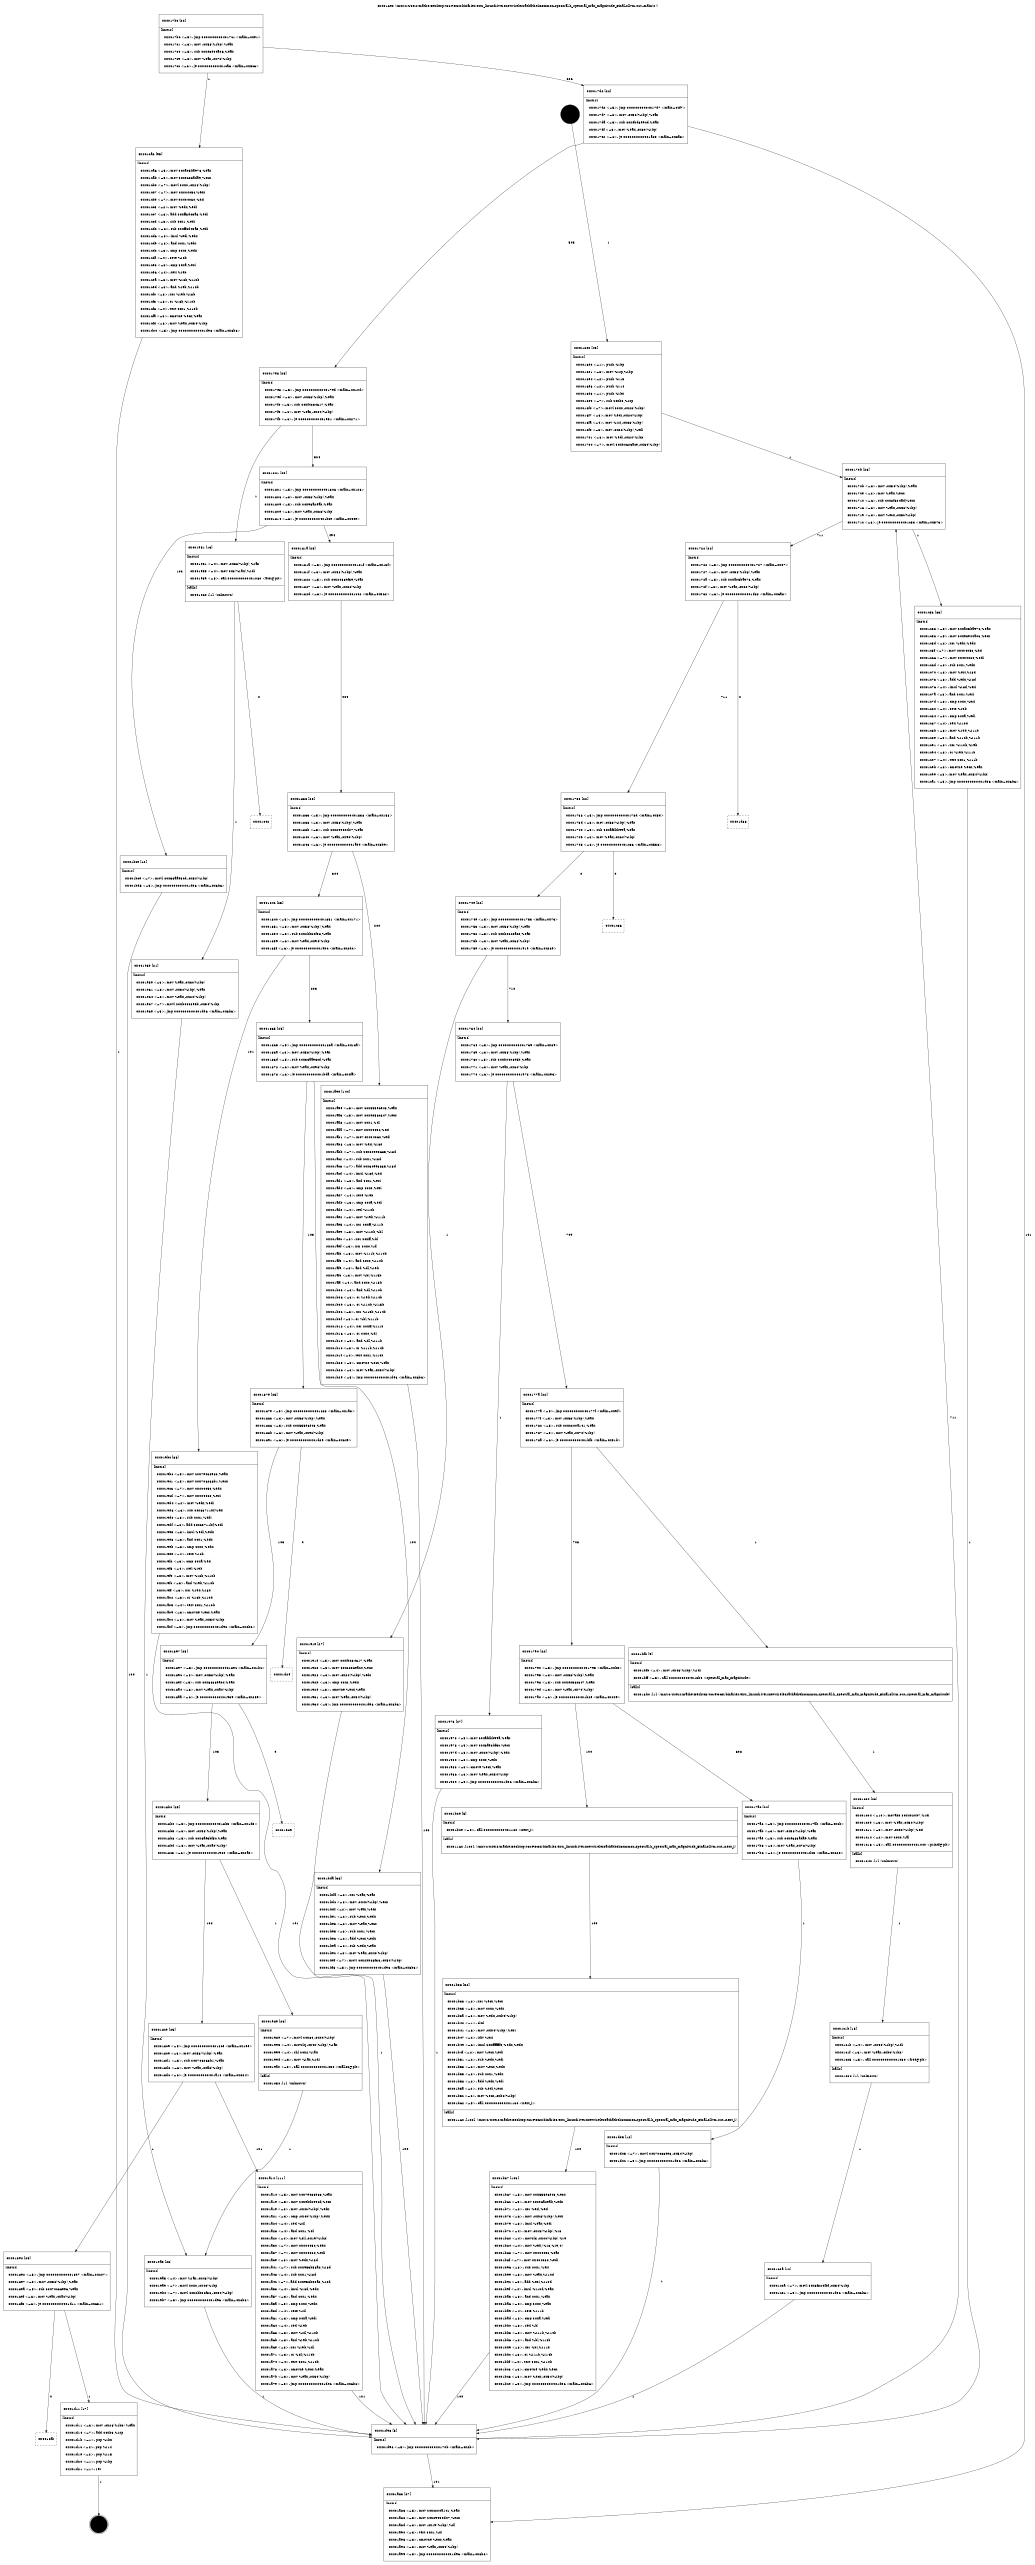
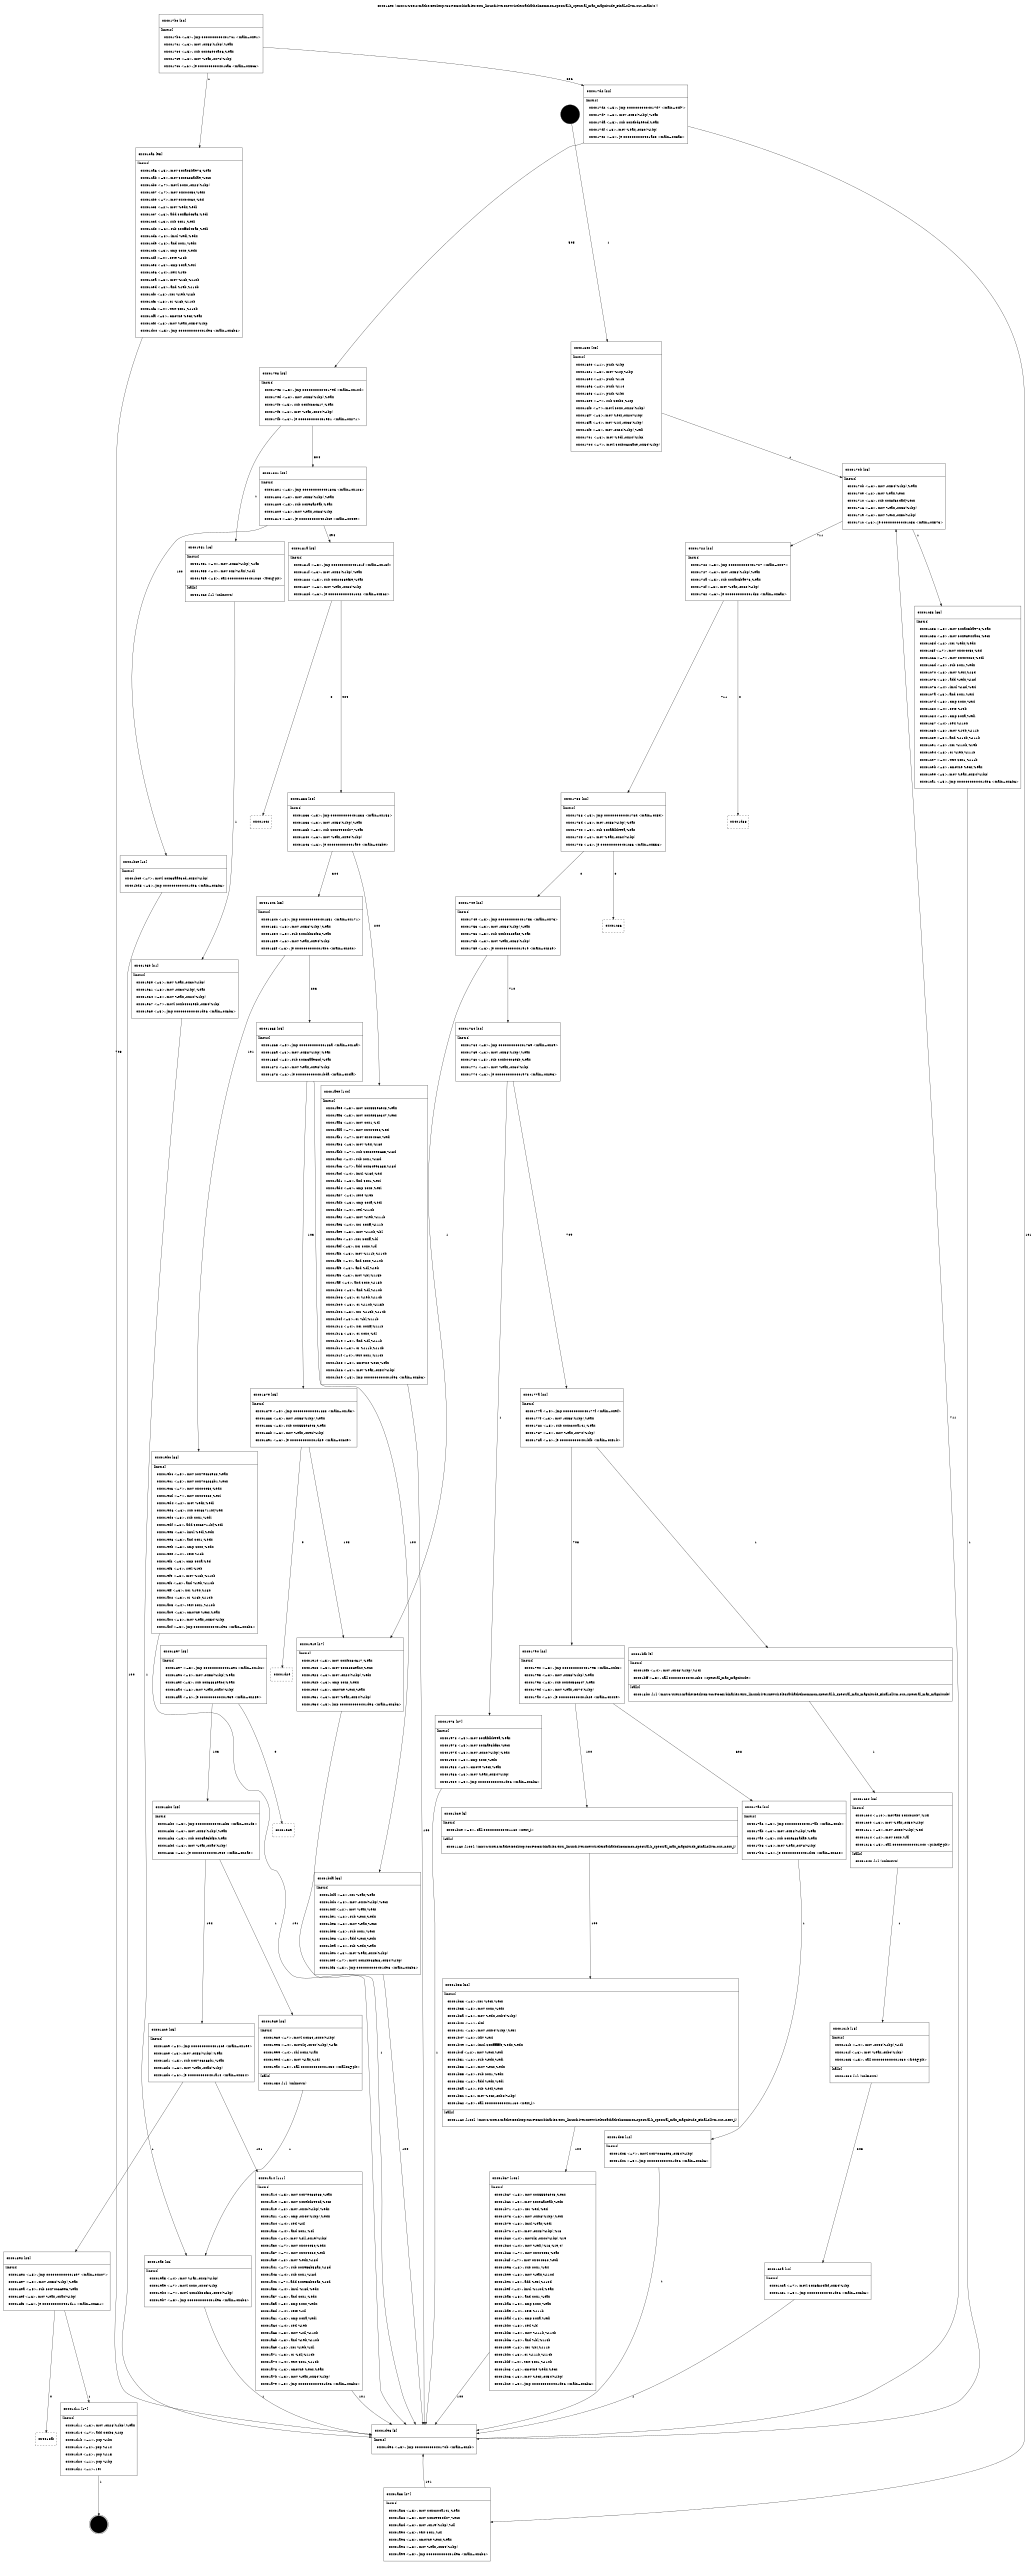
edge "0x401951 [13]" -> "0x401c42": now "0x40181a [25]" -> "0x401c42"
edge "0x401ca6 [95]" -> "0x401d96 [5]": label " 1" -> " 708"
edge "0x40187e [25]" -> "0x401897 [25]": now "0x40187e [25]" -> "0x40191e [27]"
edge "0x401c1b [15]" -> "0x401c2a [12]": label " 1" -> " 203"
edge "0x401d96 [5]" -> "0x401a83 [27]": reversed
